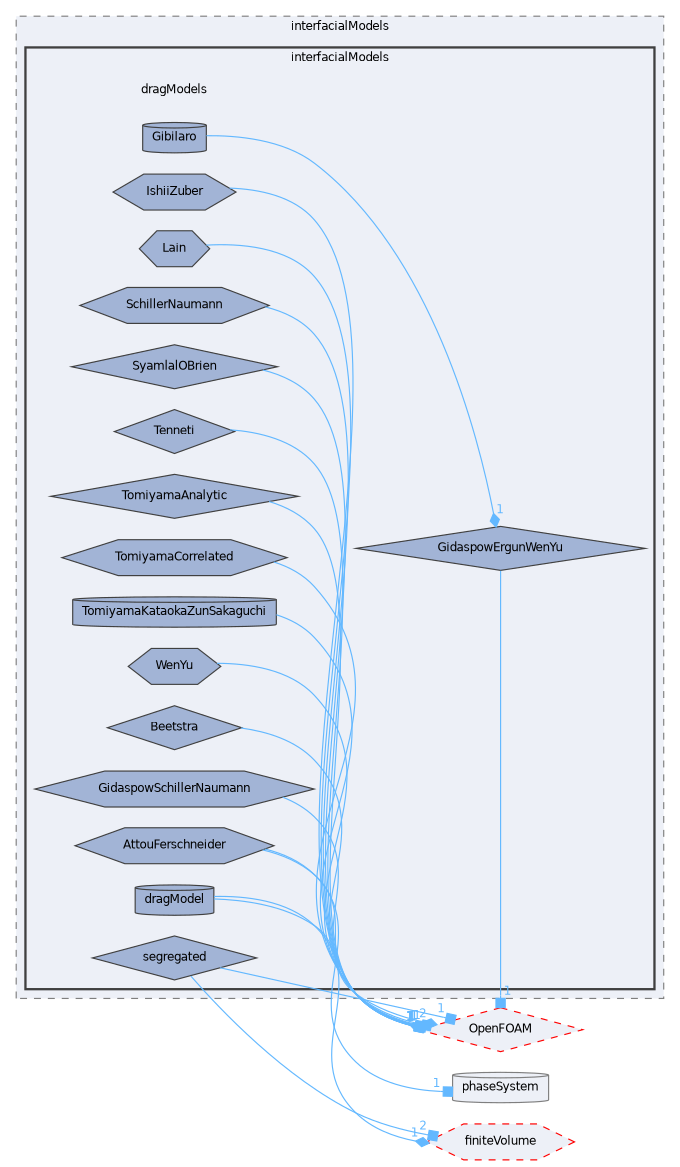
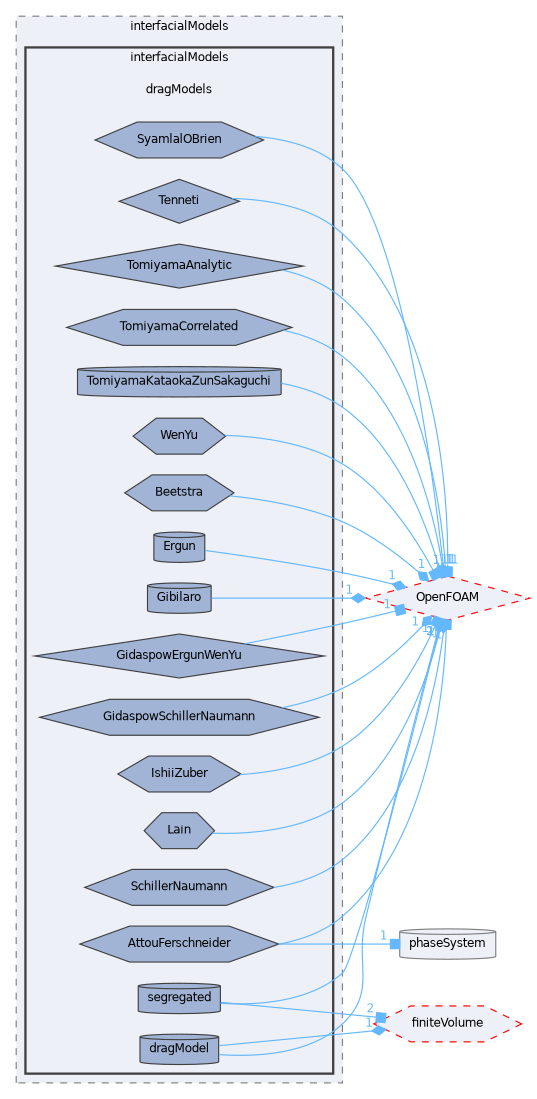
edge "Gibilaro" -> "GidaspowErgunWenYu": now "Gibilaro" -> "OpenFOAM"
node "SyamlalOBrien": shape diamond -> hexagon
node "Ergun": added
node "Beetstra": shape diamond -> hexagon
node "segregated": shape diamond -> cylinder
